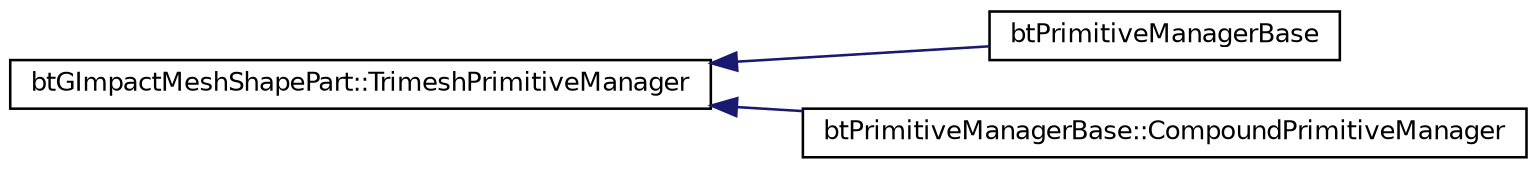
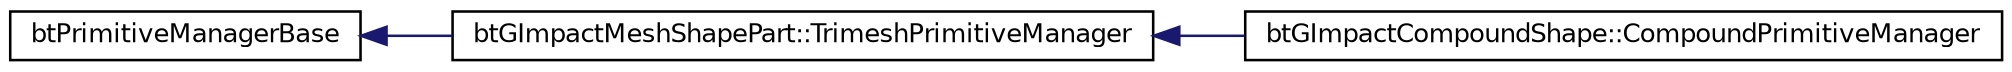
edge "btPrimitiveManagerBase" -> "btGImpactMeshShapePart::TrimeshPrimitiveManager": reversed
node "btPrimitiveManagerBase::CompoundPrimitiveManager": label "btPrimitiveManagerBase::CompoundPrimitiveManager" -> "btGImpactCompoundShape::CompoundPrimitiveManager"
